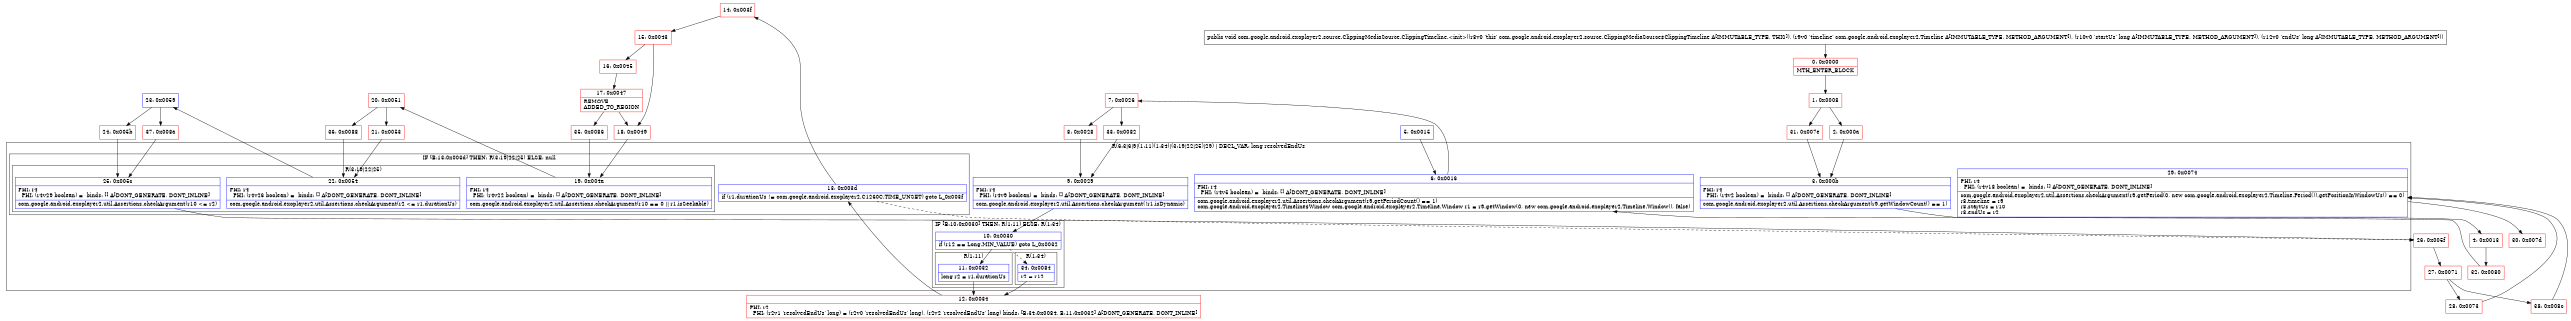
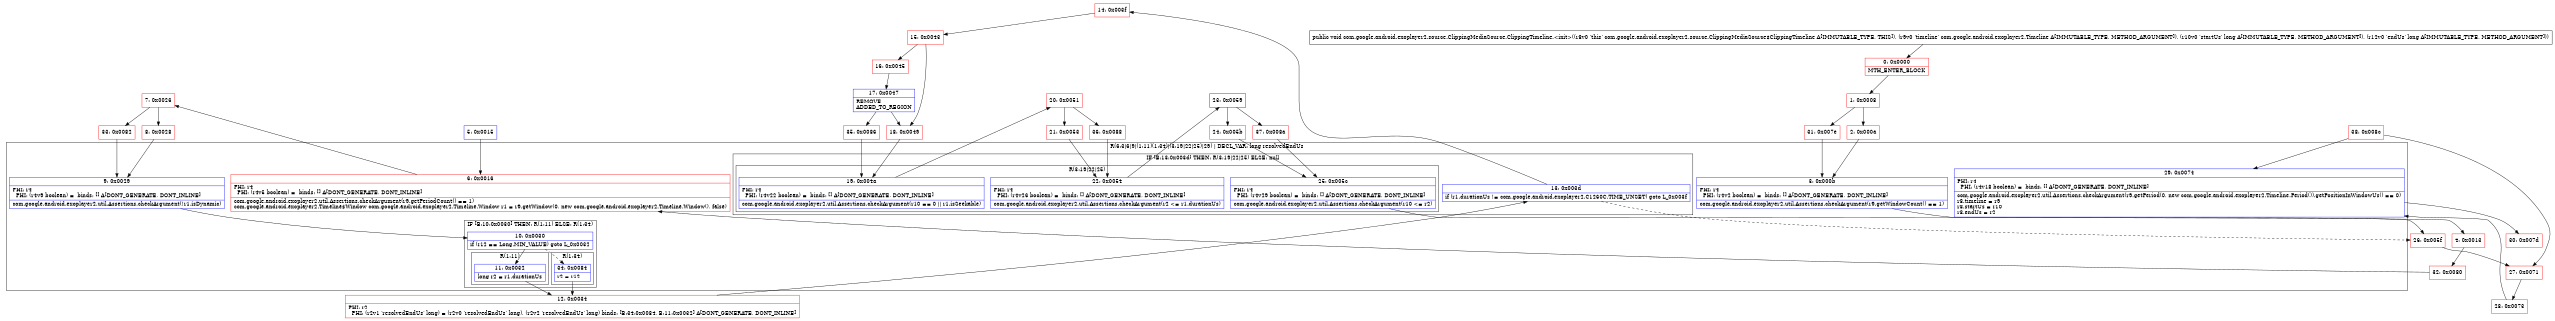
node "17: 0x0047": color red -> blue
node "6: 0x0016": color blue -> red
edge "27: 0x0071" -> "38: 0x008c": reversed
